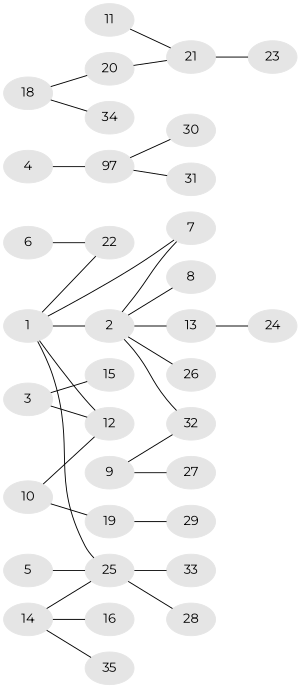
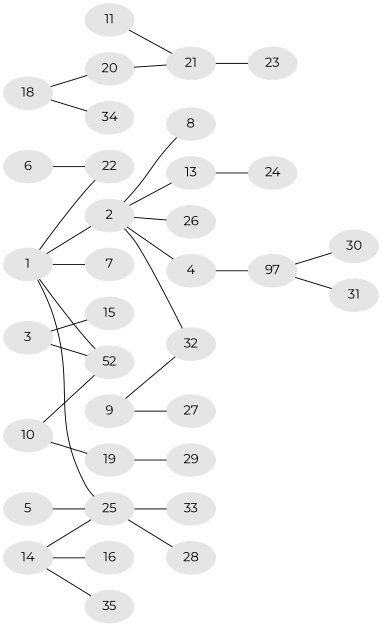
edge "7" -- "2": now "4" -- "2"
node "12": label "12" -> "52"
